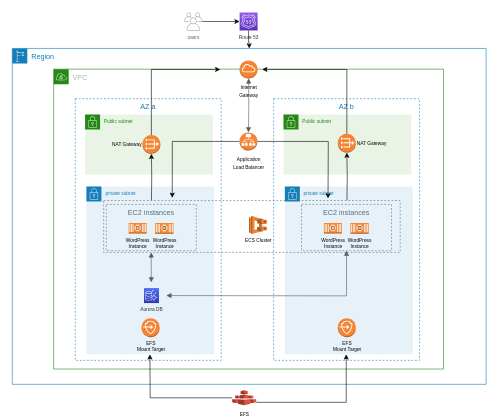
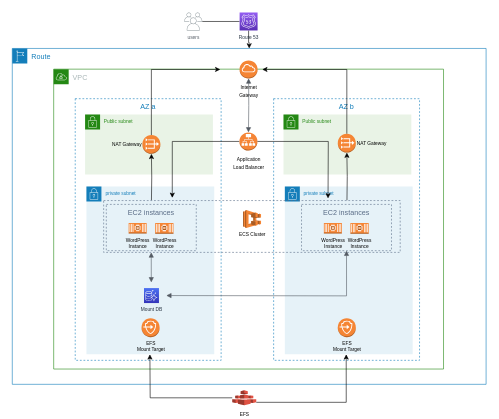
edge "users" -> "Route 53": arrowhead classic -> none
node "Region": label "Region" -> "Route"
node "ECS Cluster": moved (258, 225) -> (252, 219)
node "Aurora DB": label "Aurora DB" -> "Mount DB"
